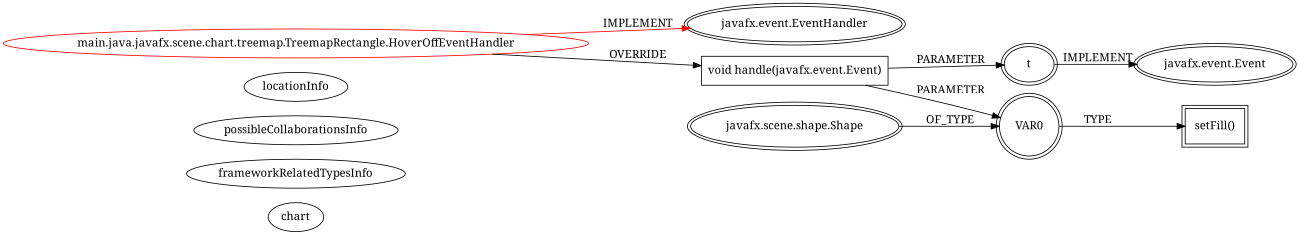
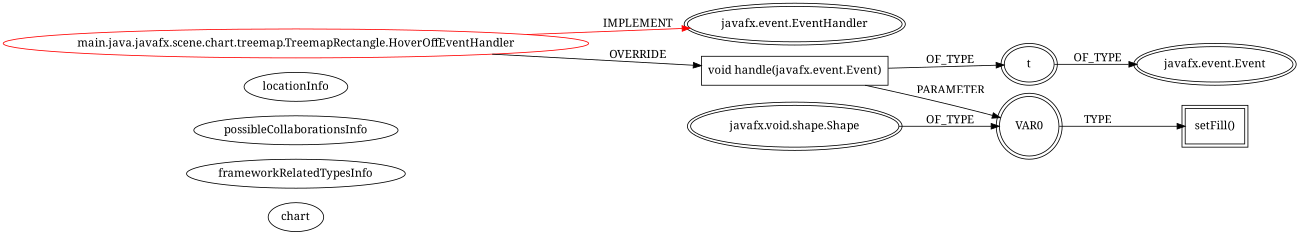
edge "t" -> "javafx.event.Event": label "IMPLEMENT" -> "OF_TYPE"
edge "void handle(javafx.event.Event)" -> "t": label "PARAMETER" -> "OF_TYPE"
node "javafx.scene.shape.Shape": label "javafx.scene.shape.Shape" -> "javafx.void.shape.Shape"
